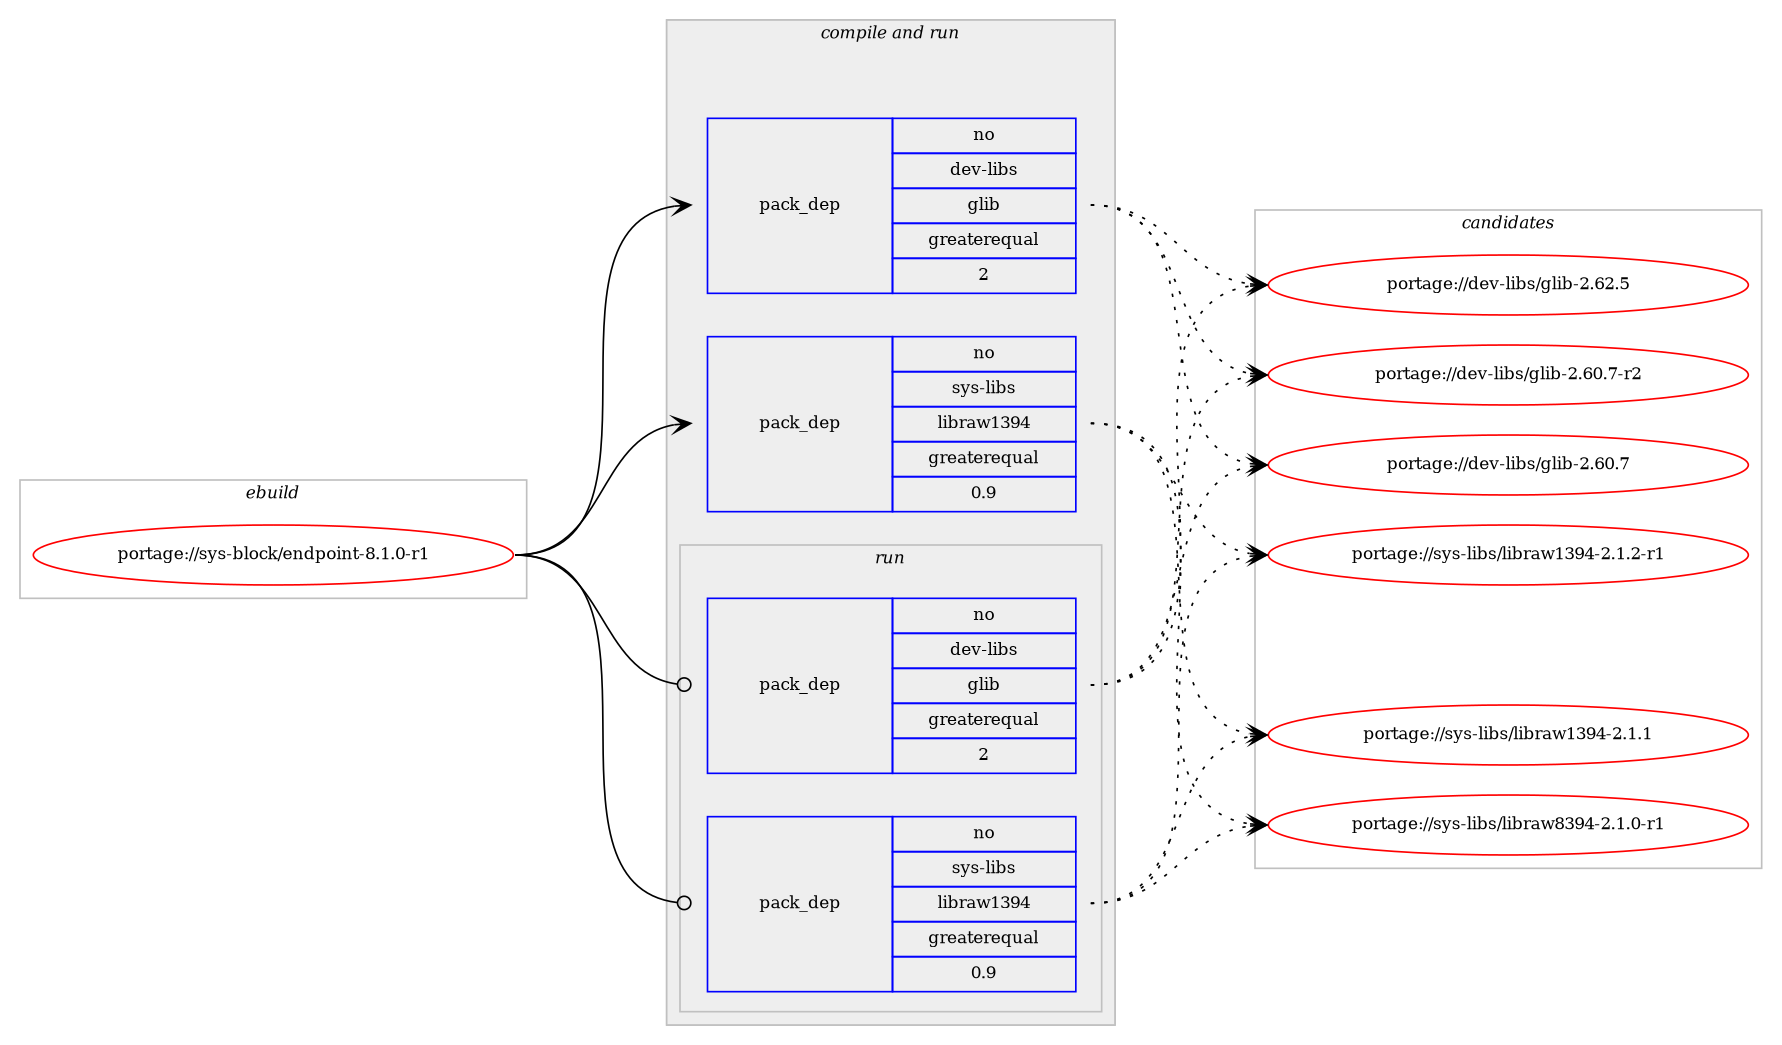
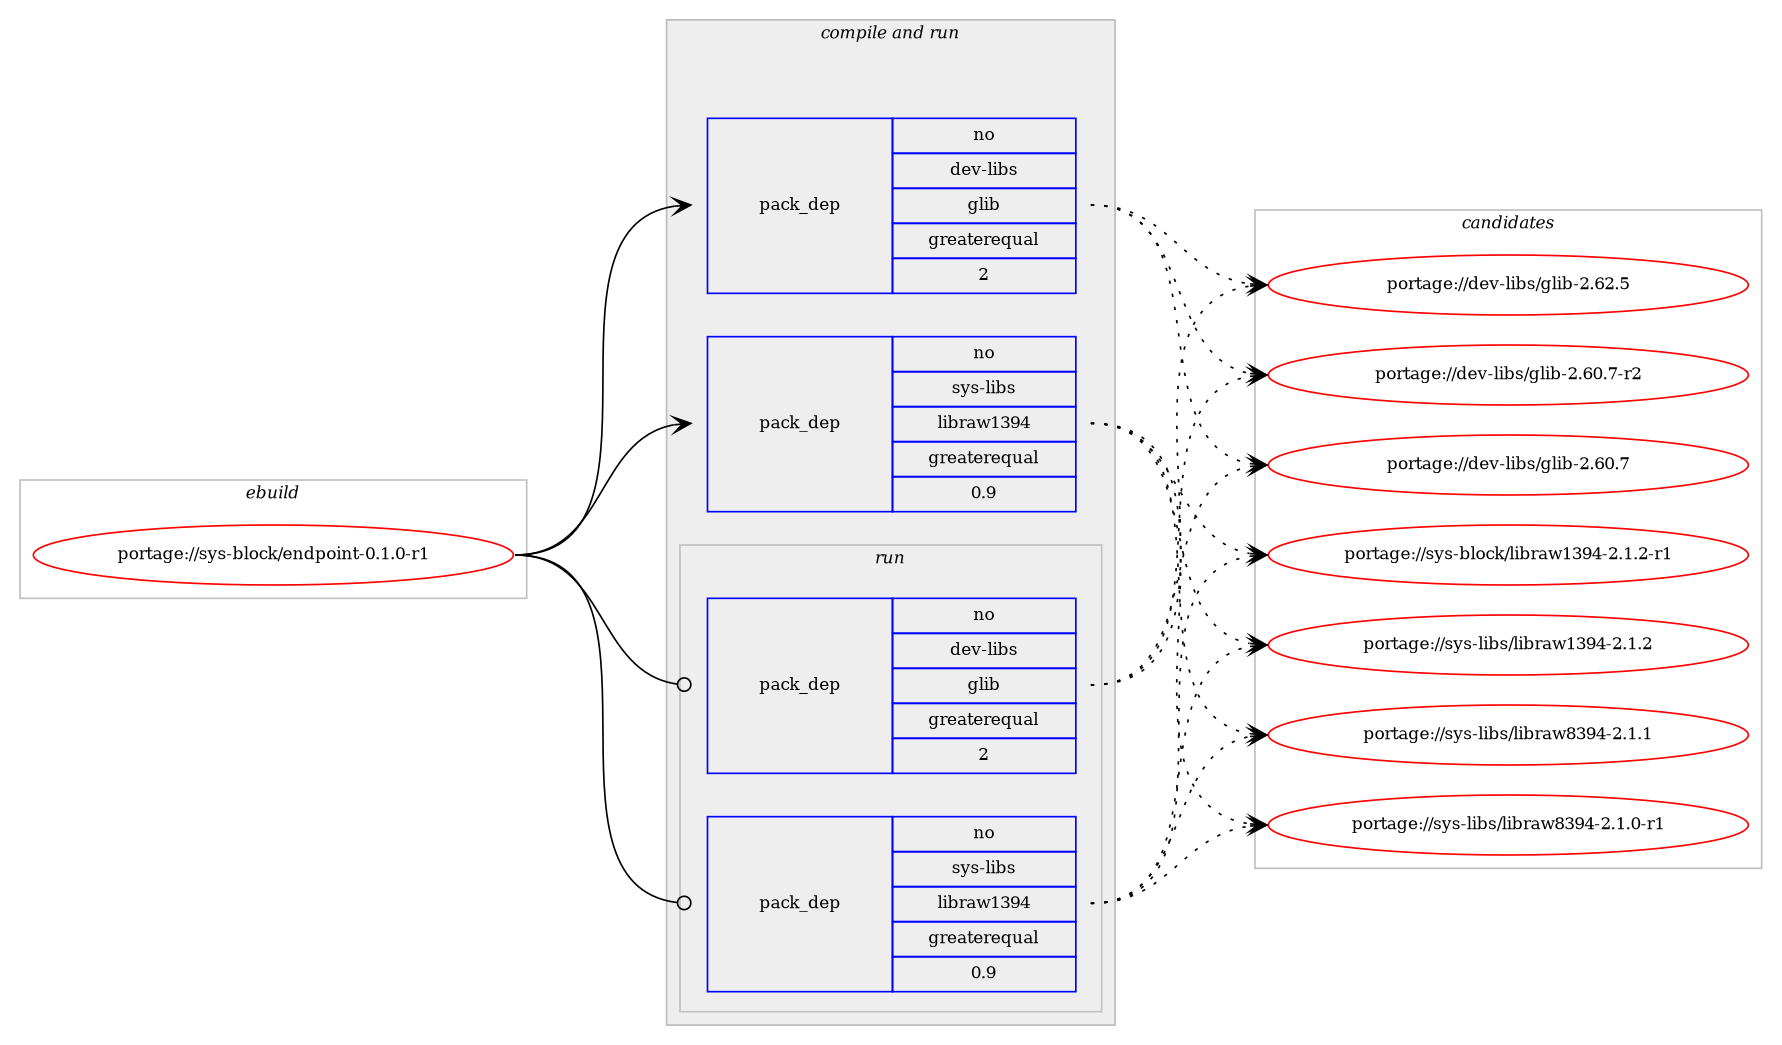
node "portage://sys-block/endpoint-8.1.0-r1": label "portage://sys-block/endpoint-8.1.0-r1" -> "portage://sys-block/endpoint-0.1.0-r1"
node "portage://sys-libs/libraw1394-2.1.2-r1": label "portage://sys-libs/libraw1394-2.1.2-r1" -> "portage://sys-block/libraw1394-2.1.2-r1"
node "portage://sys-libs/libraw1394-2.1.2": added
node "portage://sys-libs/libraw1394-2.1.1": label "portage://sys-libs/libraw1394-2.1.1" -> "portage://sys-libs/libraw8394-2.1.1"
